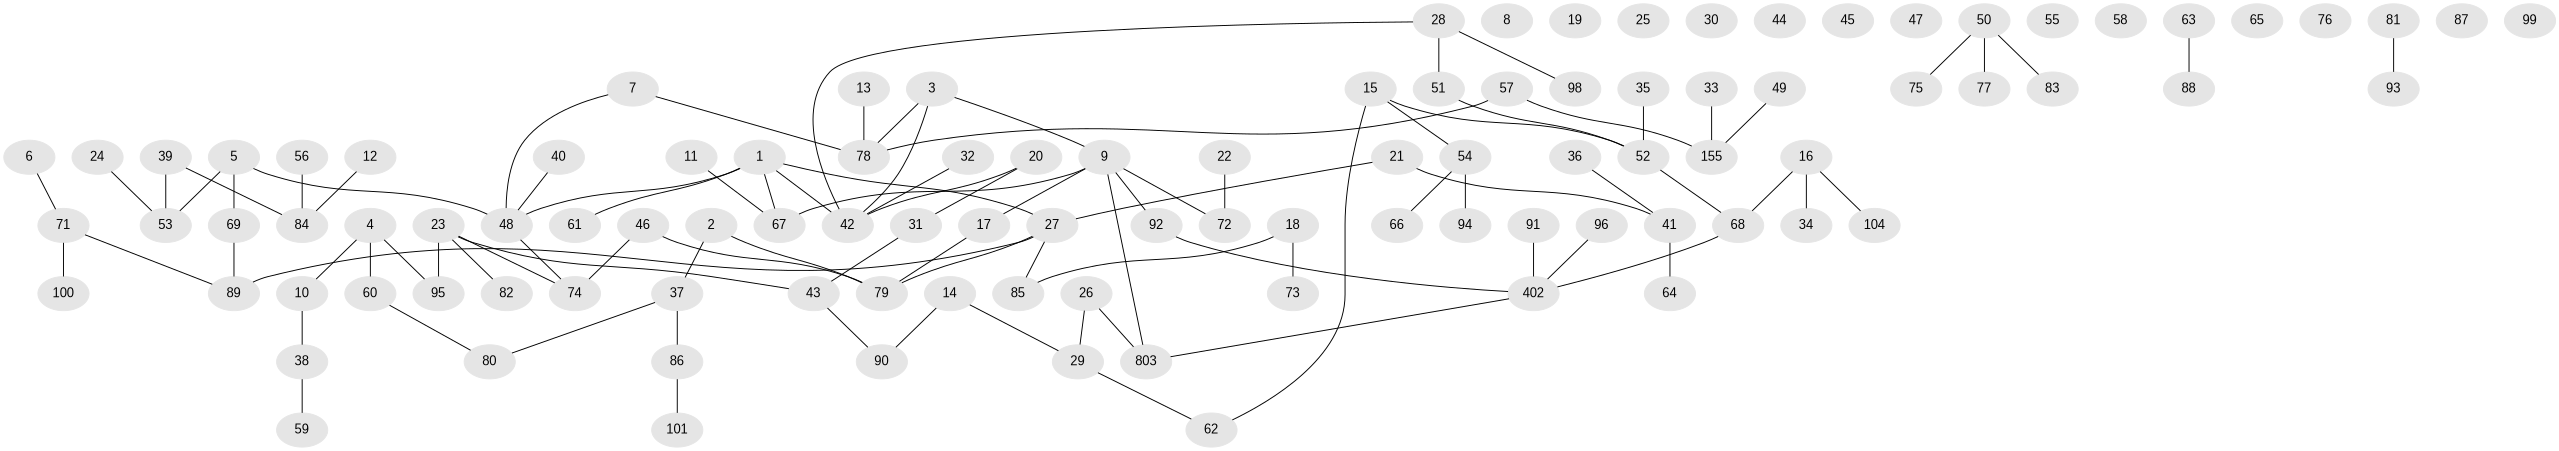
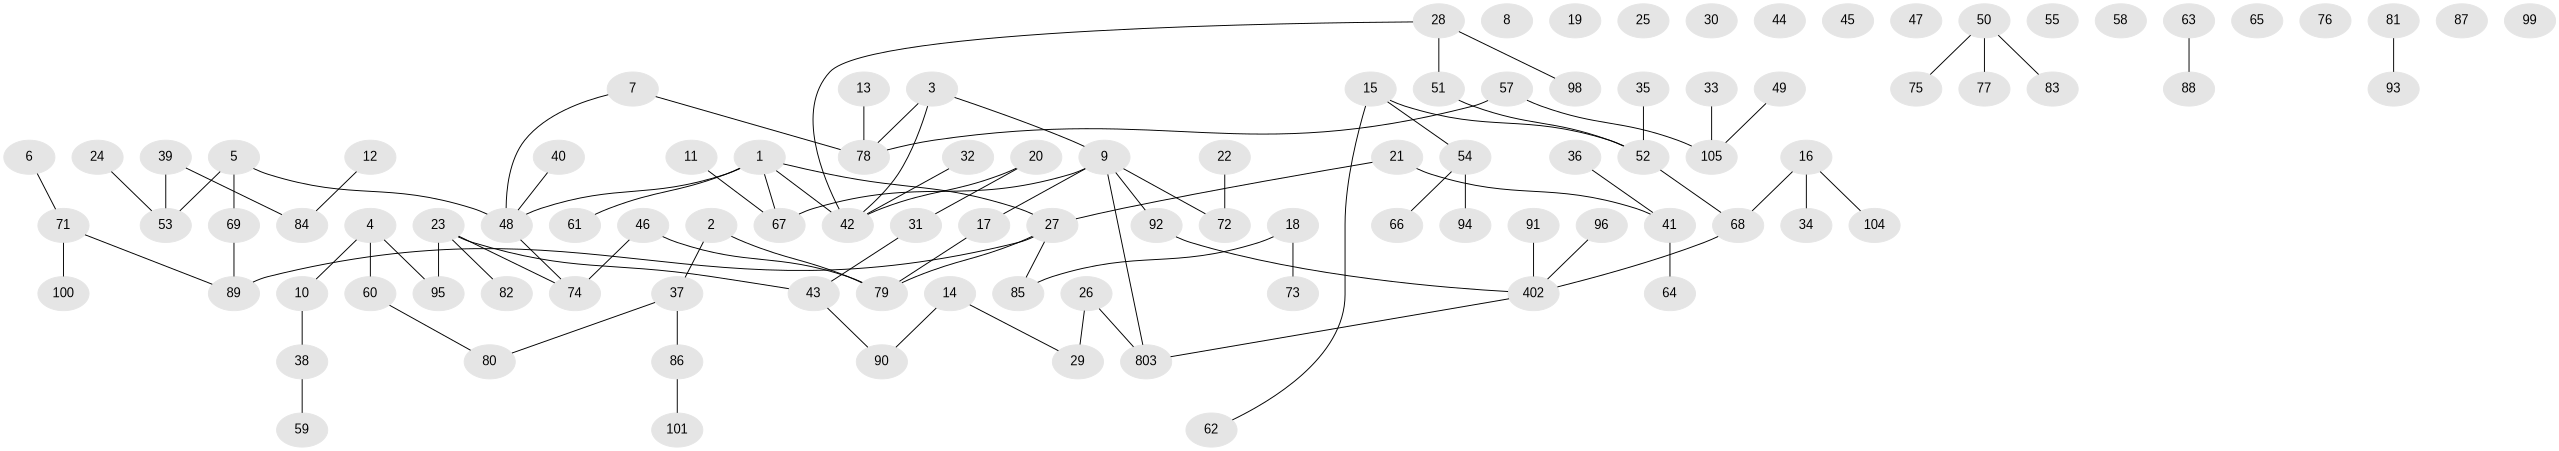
node "56": removed
node "155": label "155" -> "105"
edge "29" -- "62": removed
